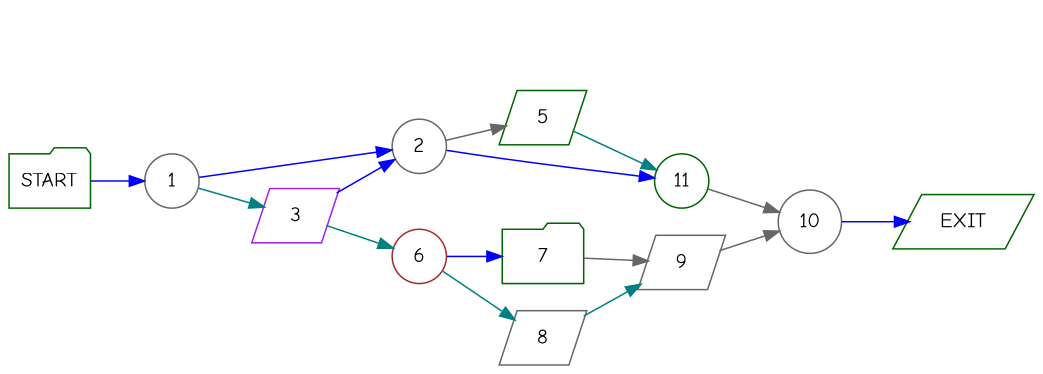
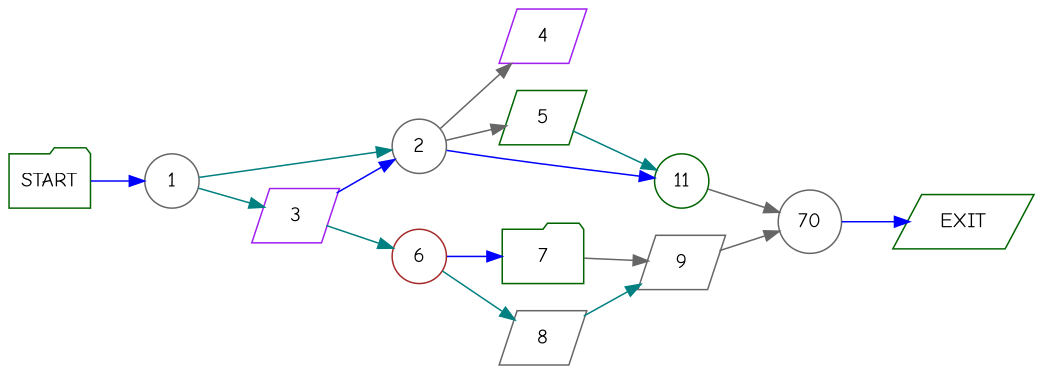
node "4": added
edge "1" -> "2": color blue -> teal
node "10": label "10" -> "70"
